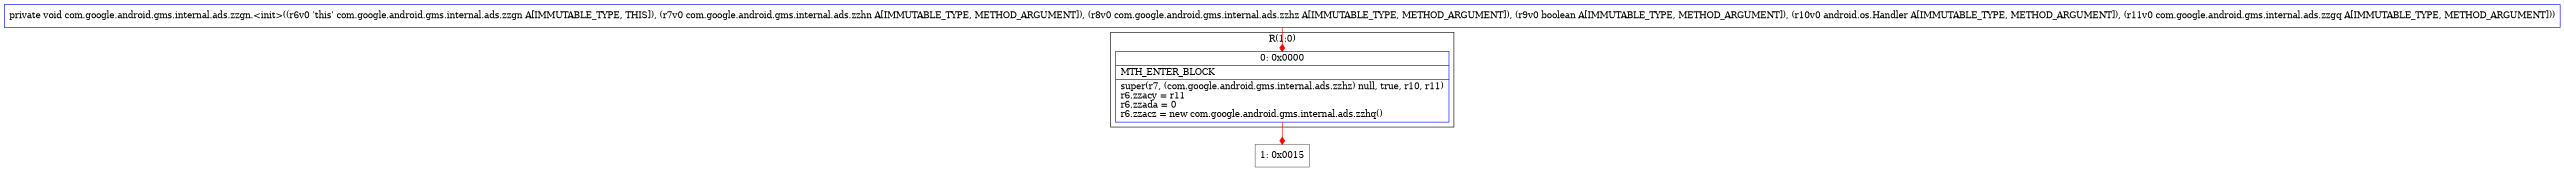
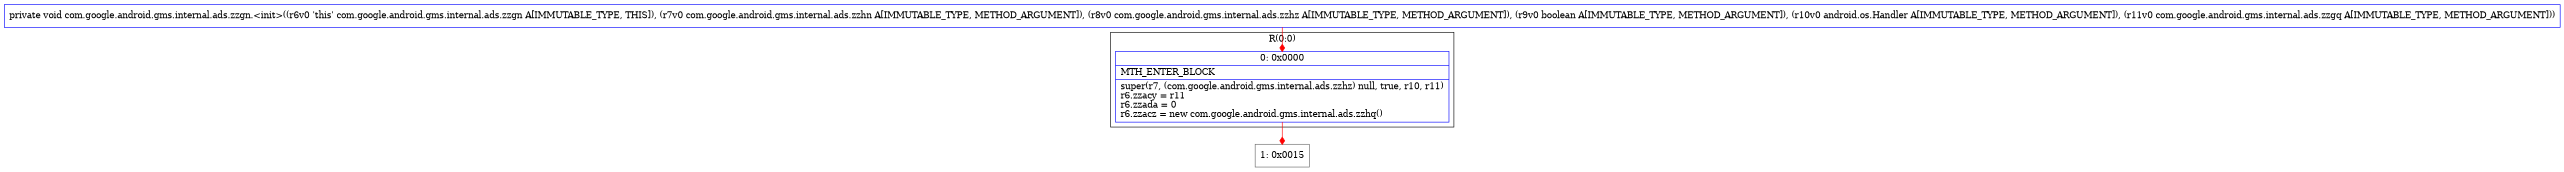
cluster "R(1:0)": label "R(1:0)" -> "R(0:0)"
